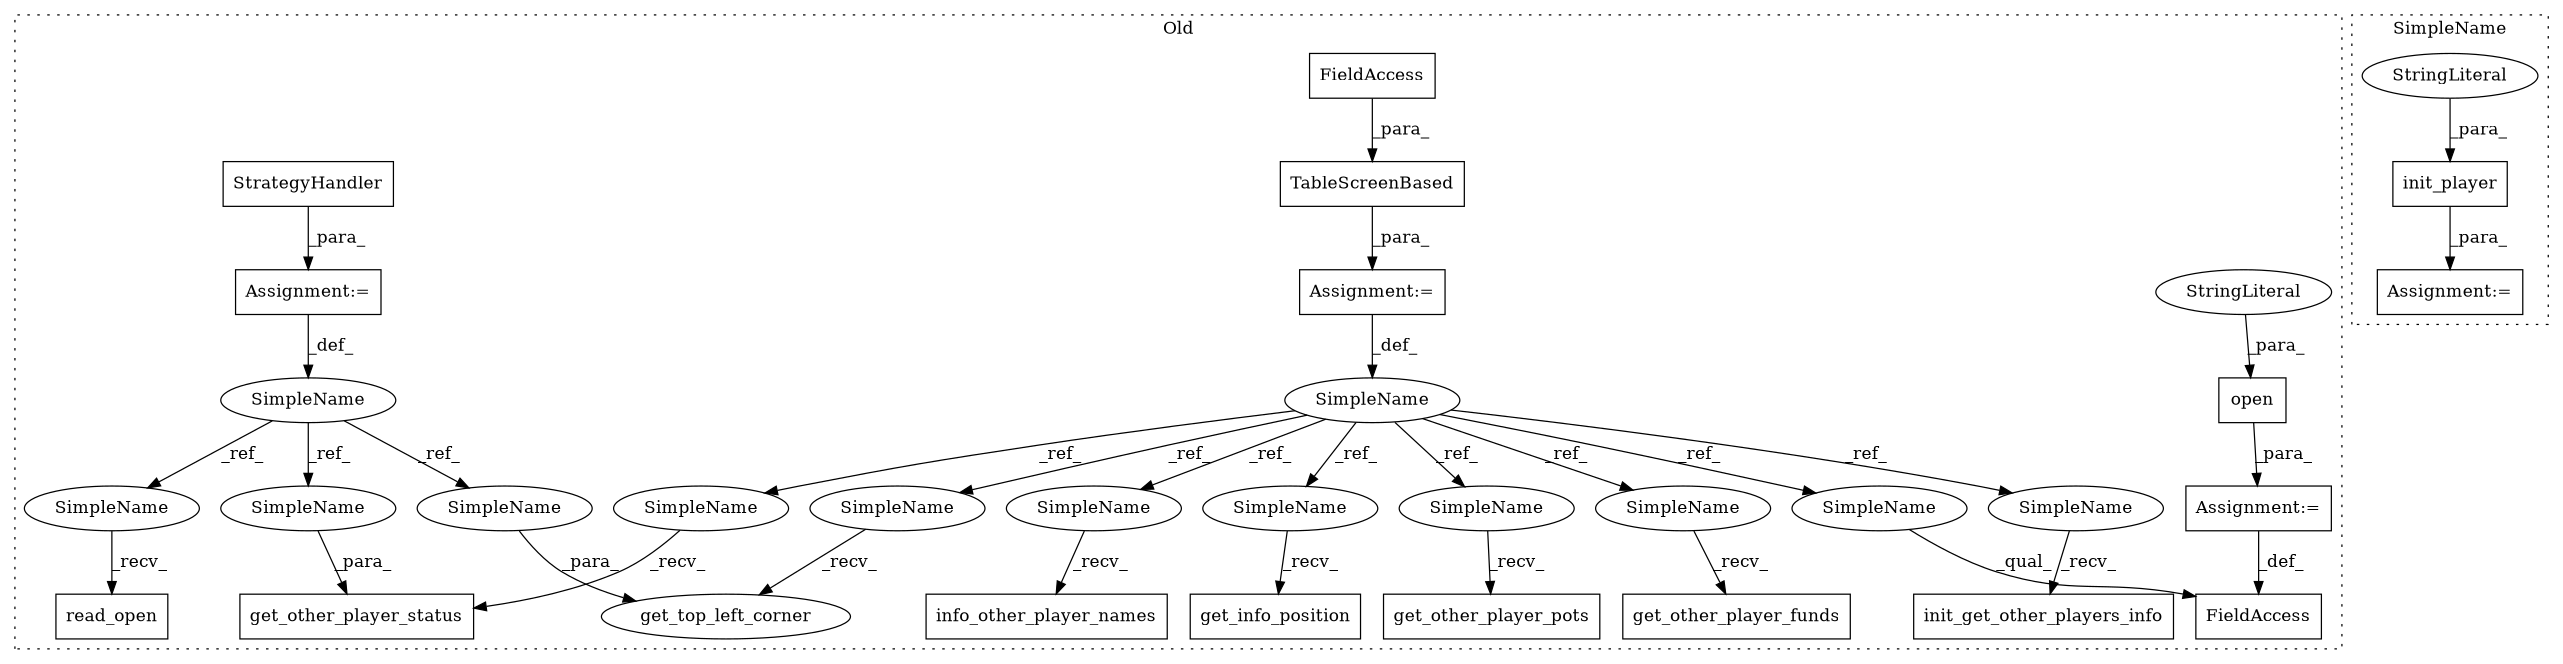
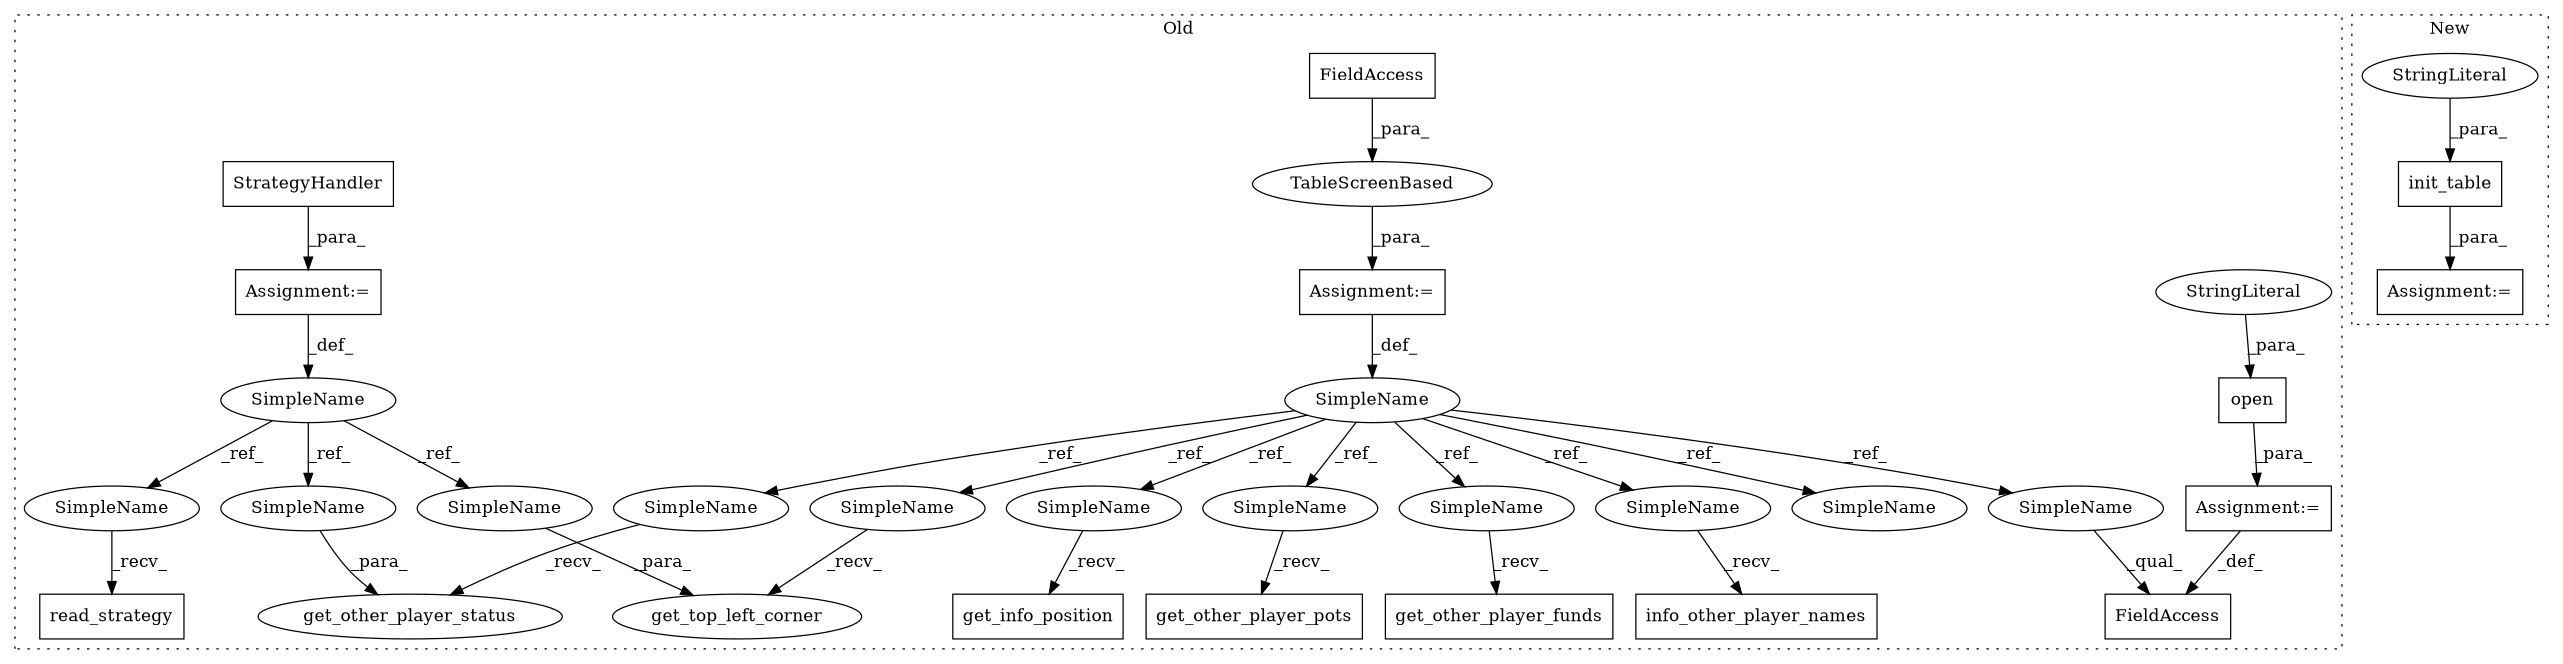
cluster "SimpleName": label "SimpleName" -> "New"
node "TableScreenBased": shape box -> ellipse
node "init_player": label "init_player" -> "init_table"
node "read_open": label "read_open" -> "read_strategy"
node "get_other_player_status": shape box -> ellipse
node "init_get_other_players_info": removed
